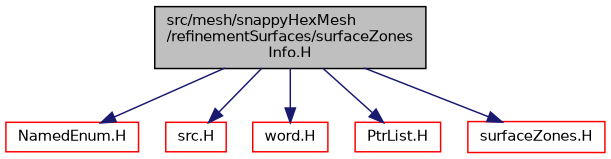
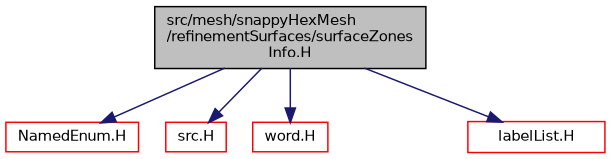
node "PtrList.H": removed
node "surfaceZones.H": label "surfaceZones.H" -> "labelList.H"
